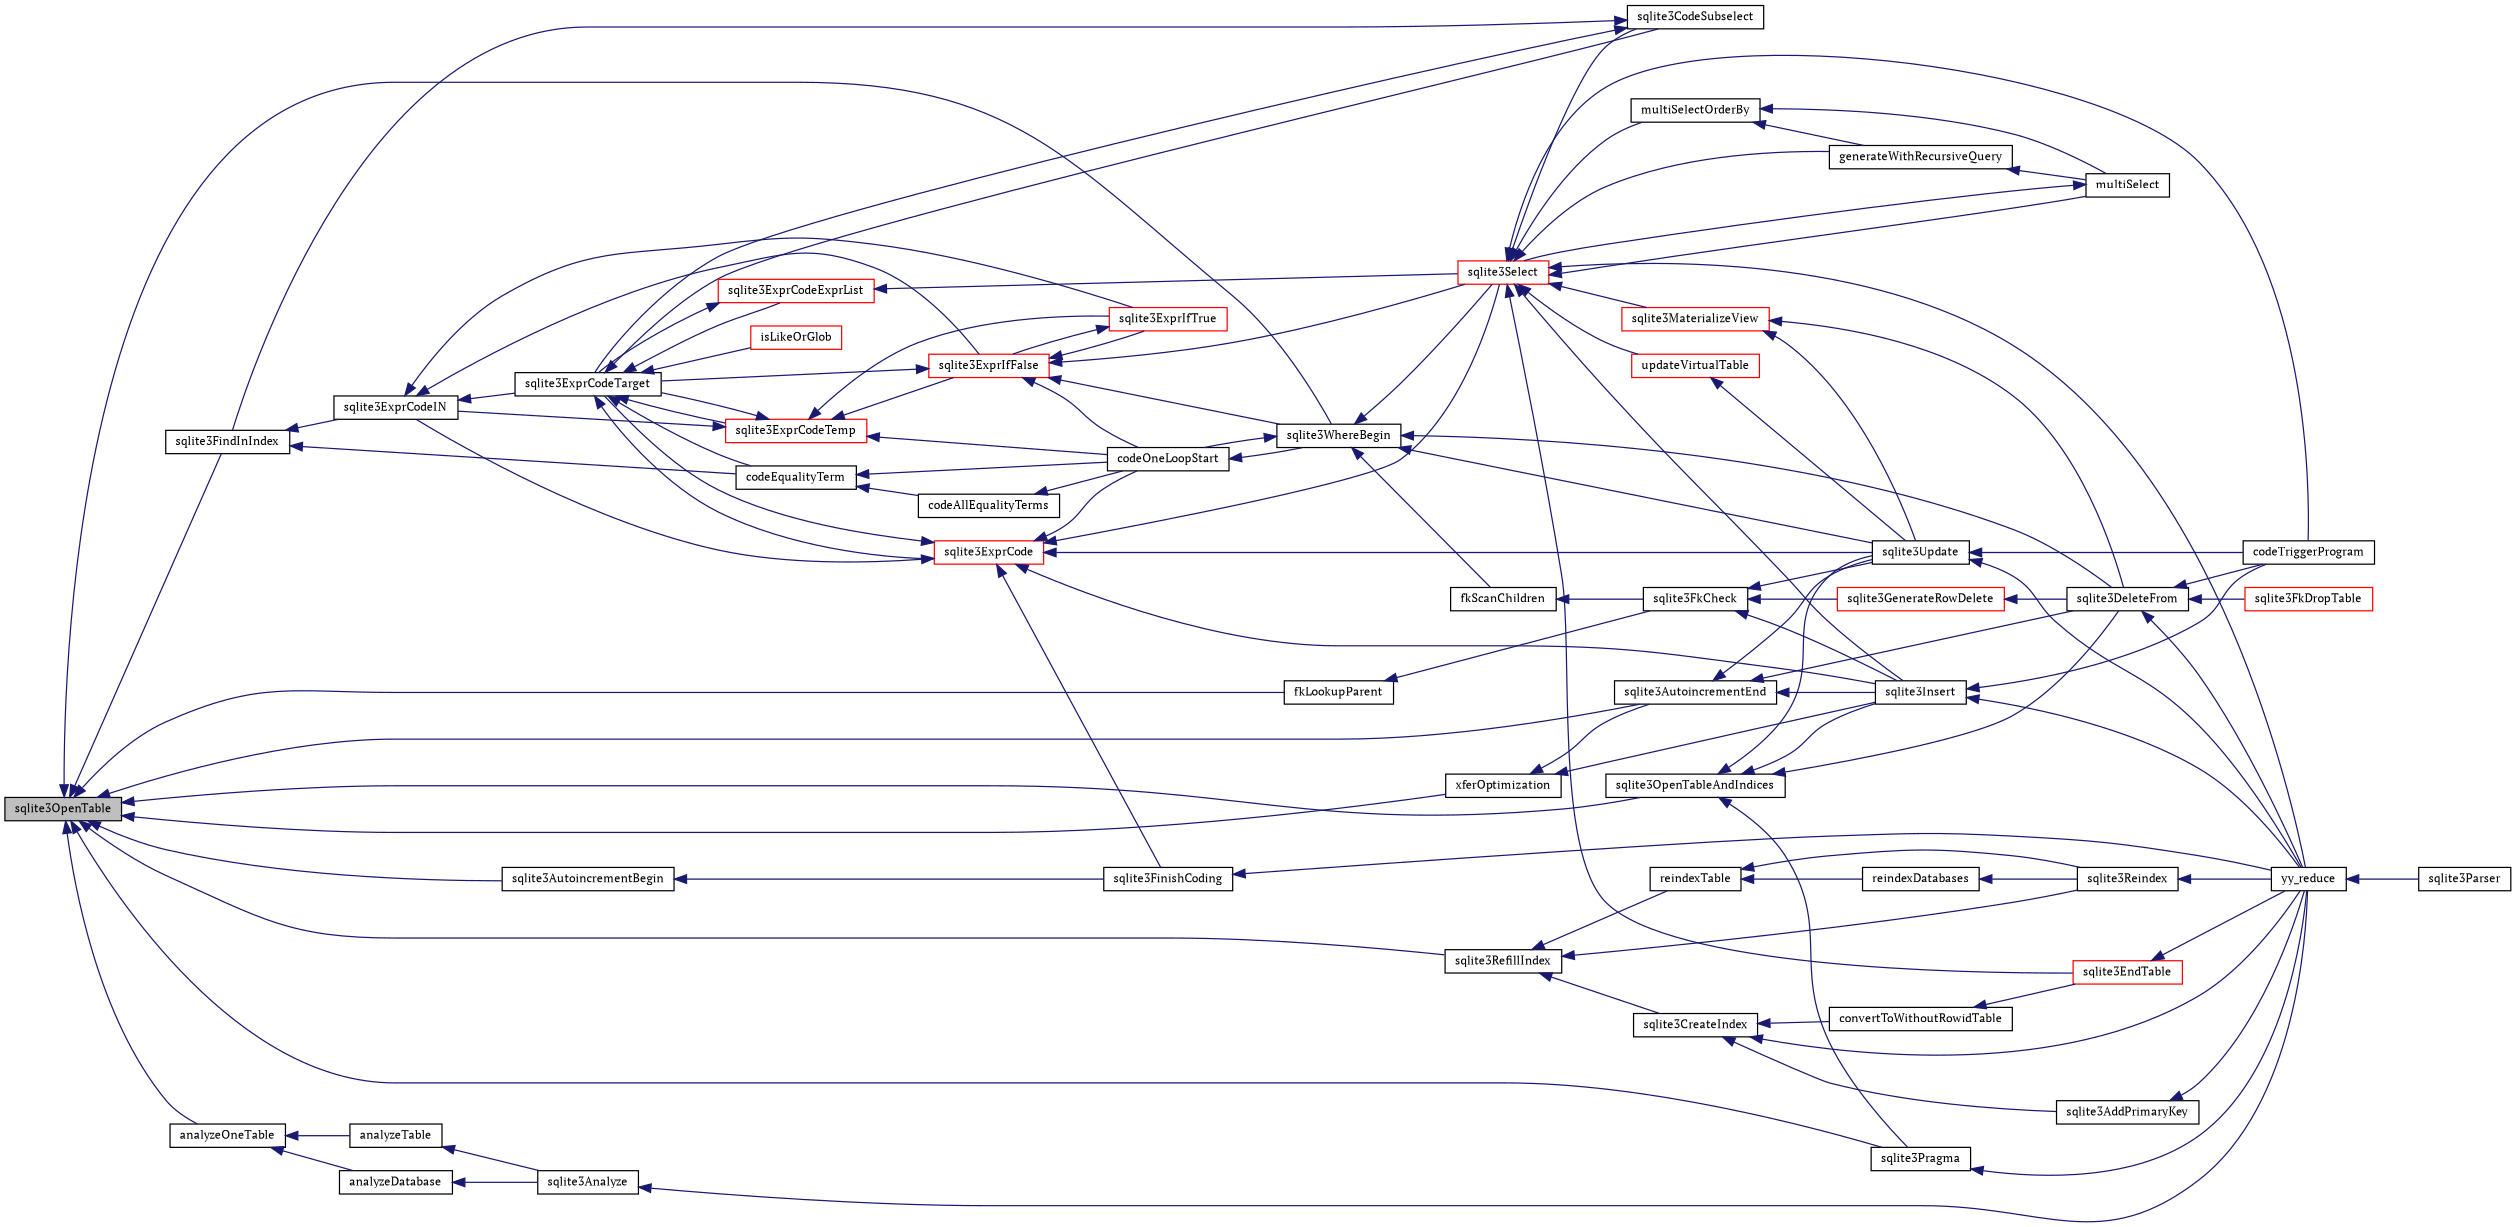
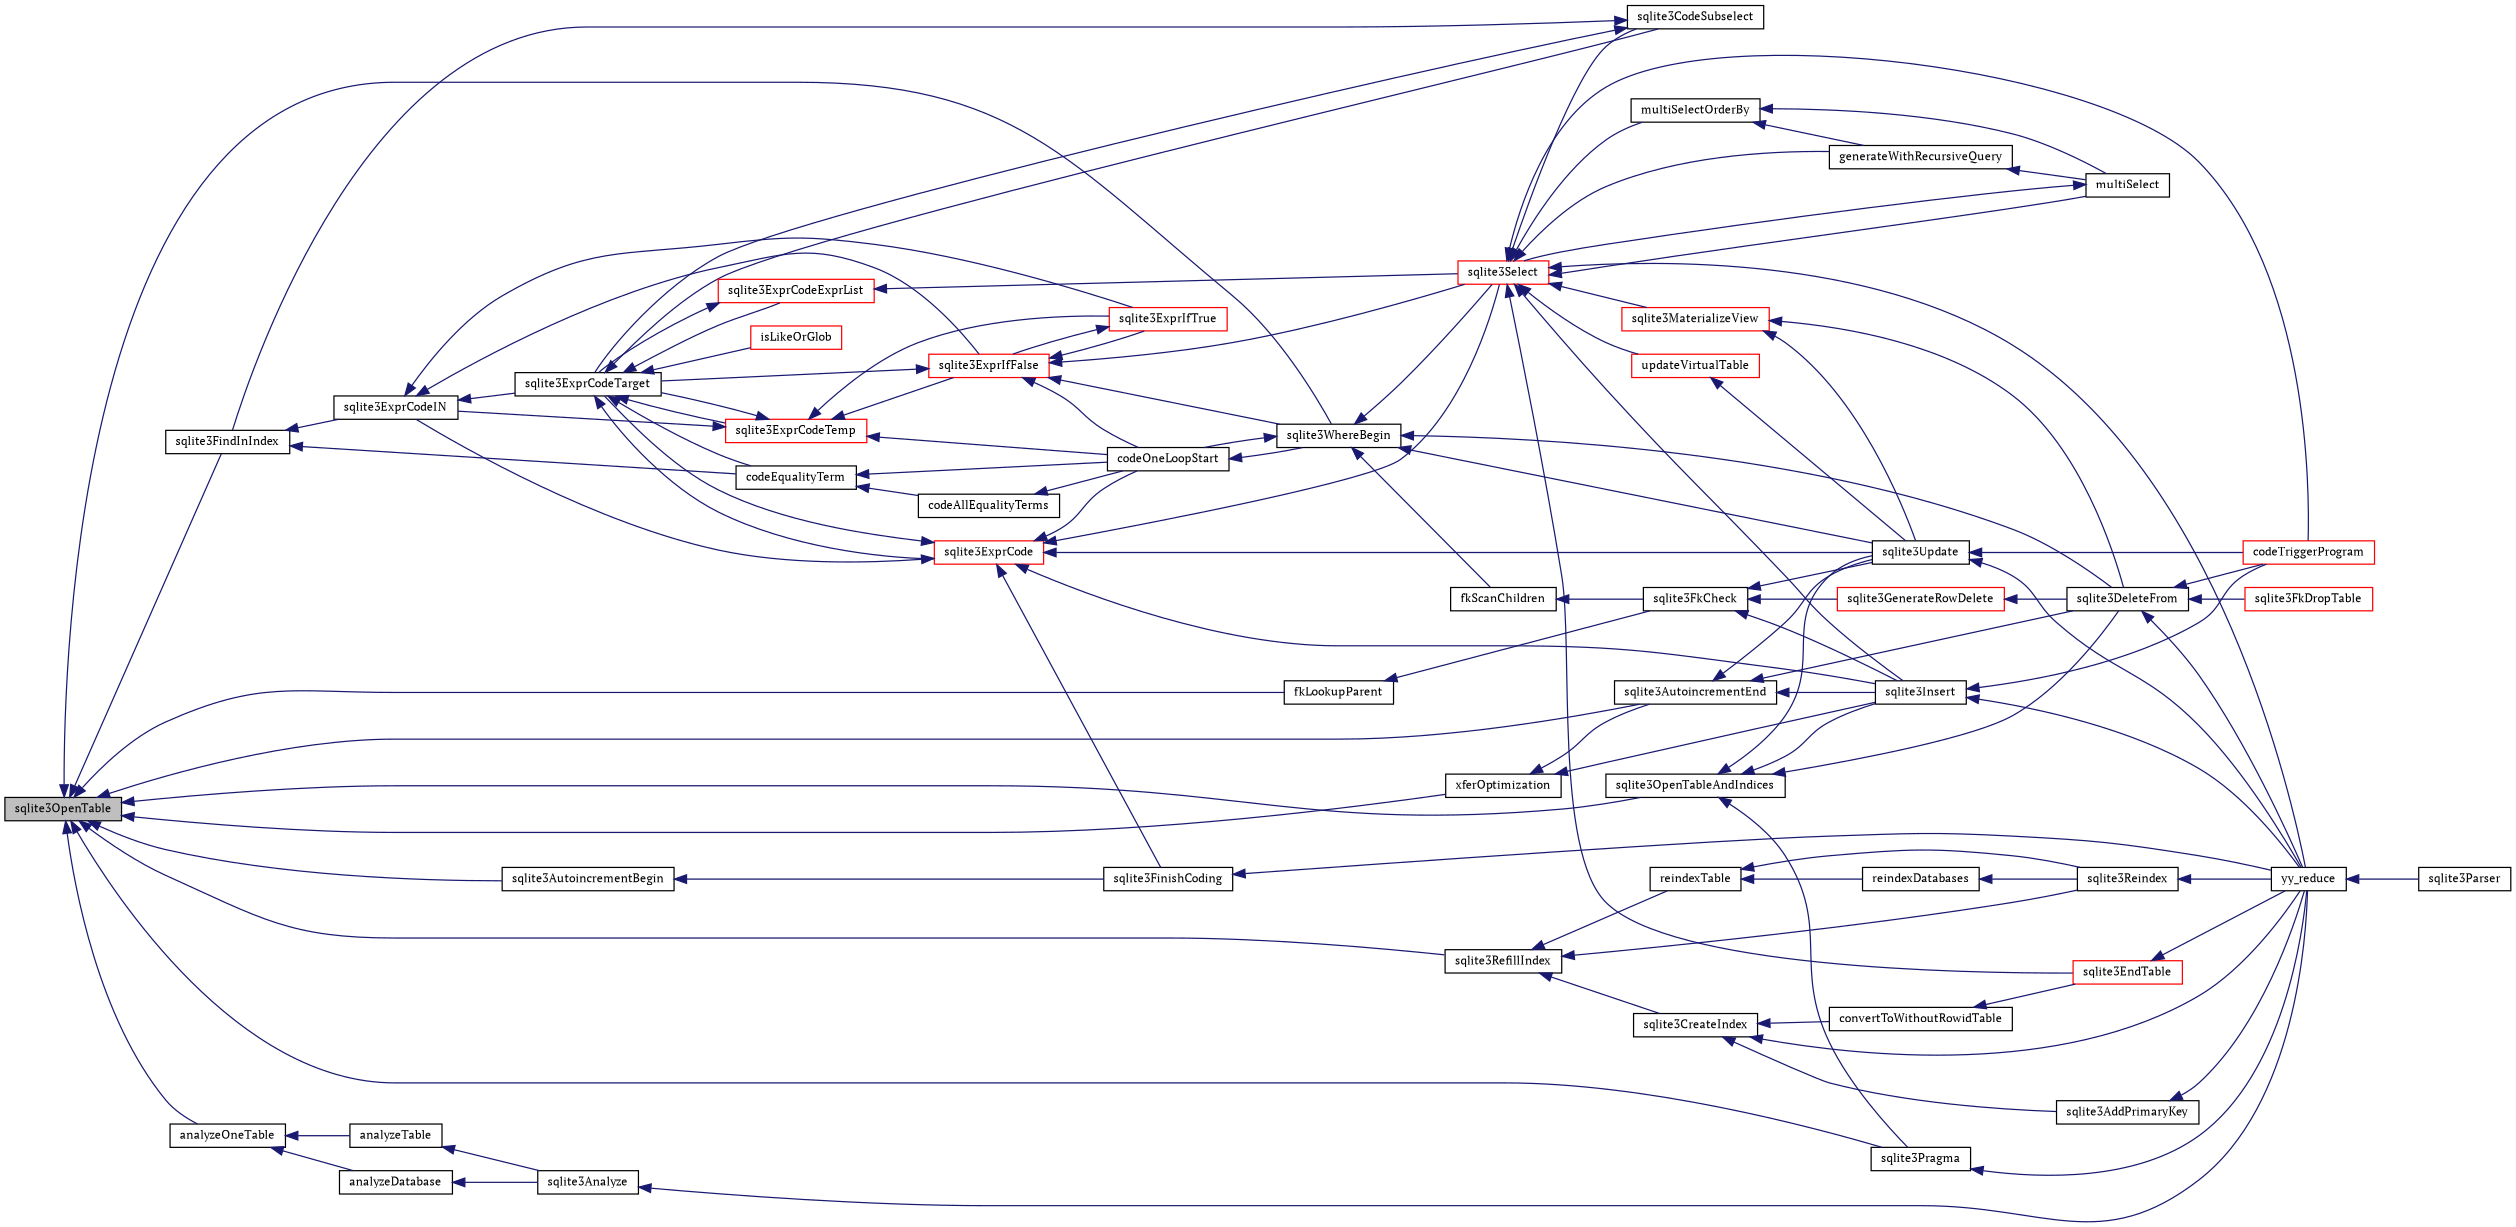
node "codeTriggerProgram": color black -> red
